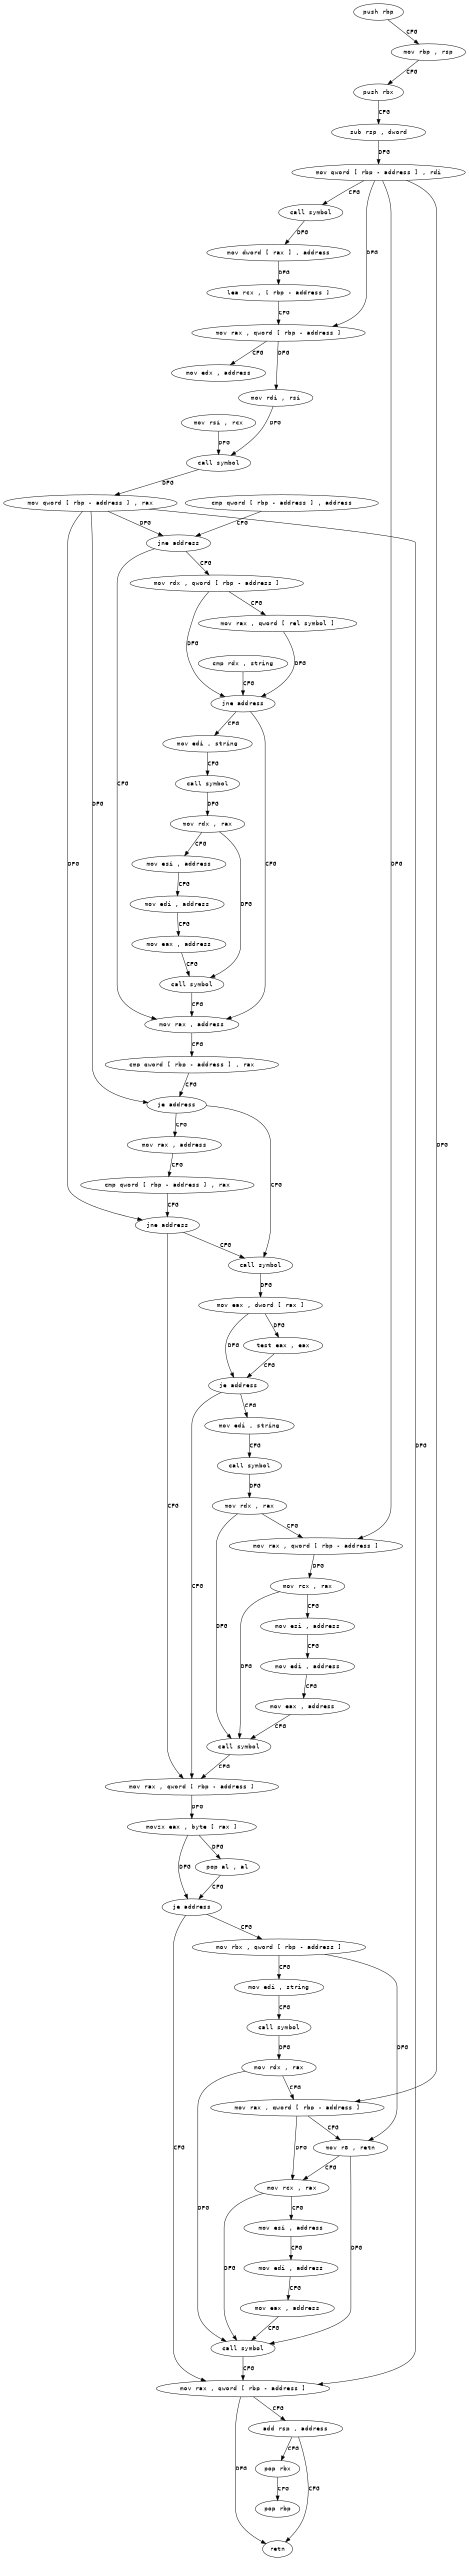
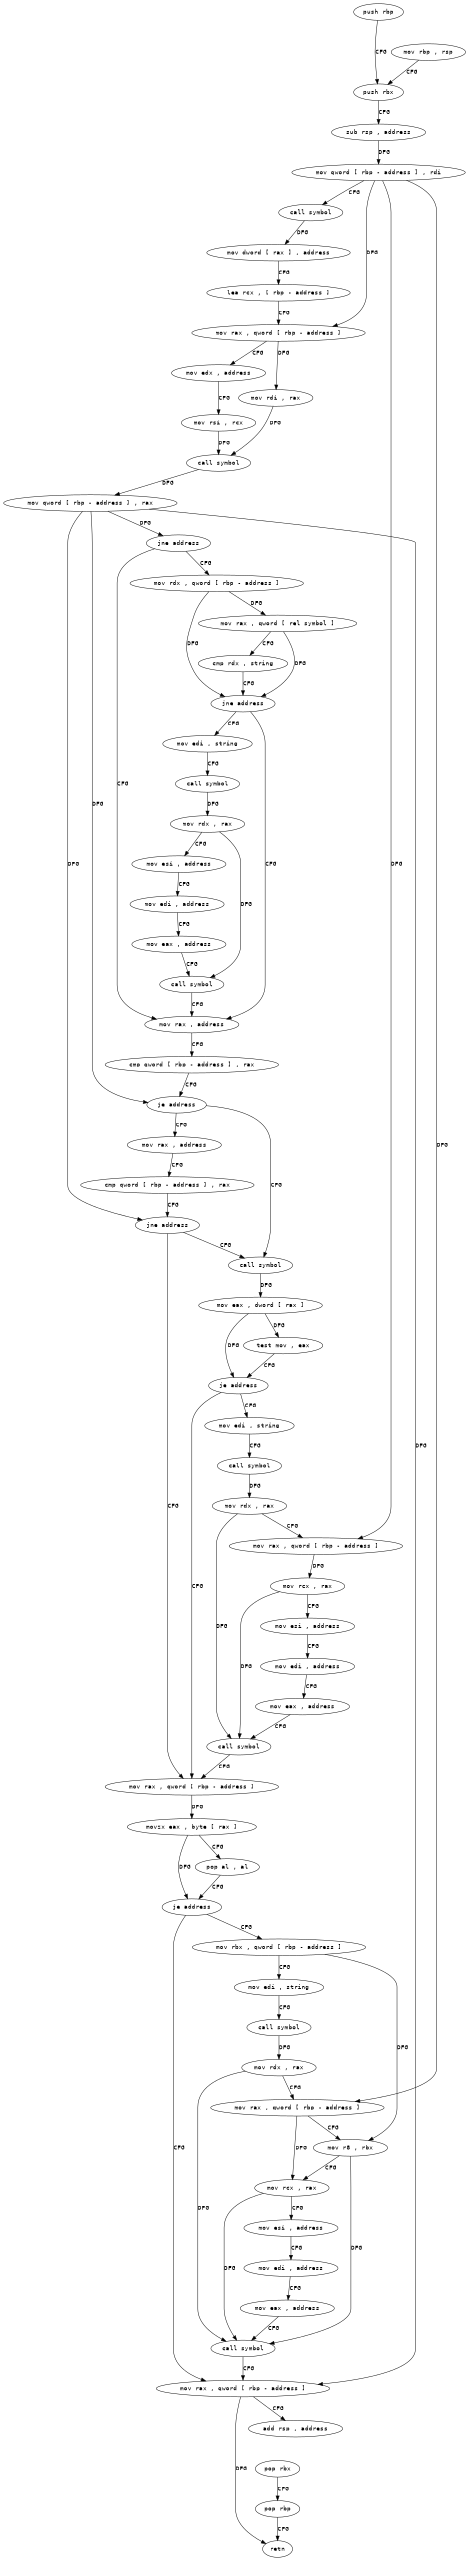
edge "push rbp" -> "mov rbp , rsp": now "push rbp" -> "push rbx"
node "sub rsp , dword": label "sub rsp , dword" -> "sub rsp , address"
edge "mov dword [ rax ] , address" -> "lea rcx , [ rbp - address ]": label "DFG" -> "CFG"
edge "mov edx , address" -> "mov rsi , rcx": added, label "CFG"
node "mov rdi , rsi": label "mov rdi , rsi" -> "mov rdi , rax"
node "cmp qword [ rbp - address ] , address": removed
edge "mov rdx , qword [ rbp - address ]" -> "mov rax , qword [ rel symbol ]": label "CFG" -> "DFG"
edge "mov rax , qword [ rel symbol ]" -> "cmp rdx , string": added, label "CFG"
node "test eax , eax": label "test eax , eax" -> "test mov , eax"
edge "movzx eax , byte [ rax ]" -> "pop al , al": label "DFG" -> "CFG"
node "mov r8 , retn": label "mov r8 , retn" -> "mov r8 , rbx"
edge "add rsp , address" -> "pop rbx": removed, label "CFG"
edge "add rsp , address" -> "retn": now "pop rbp" -> "retn"
